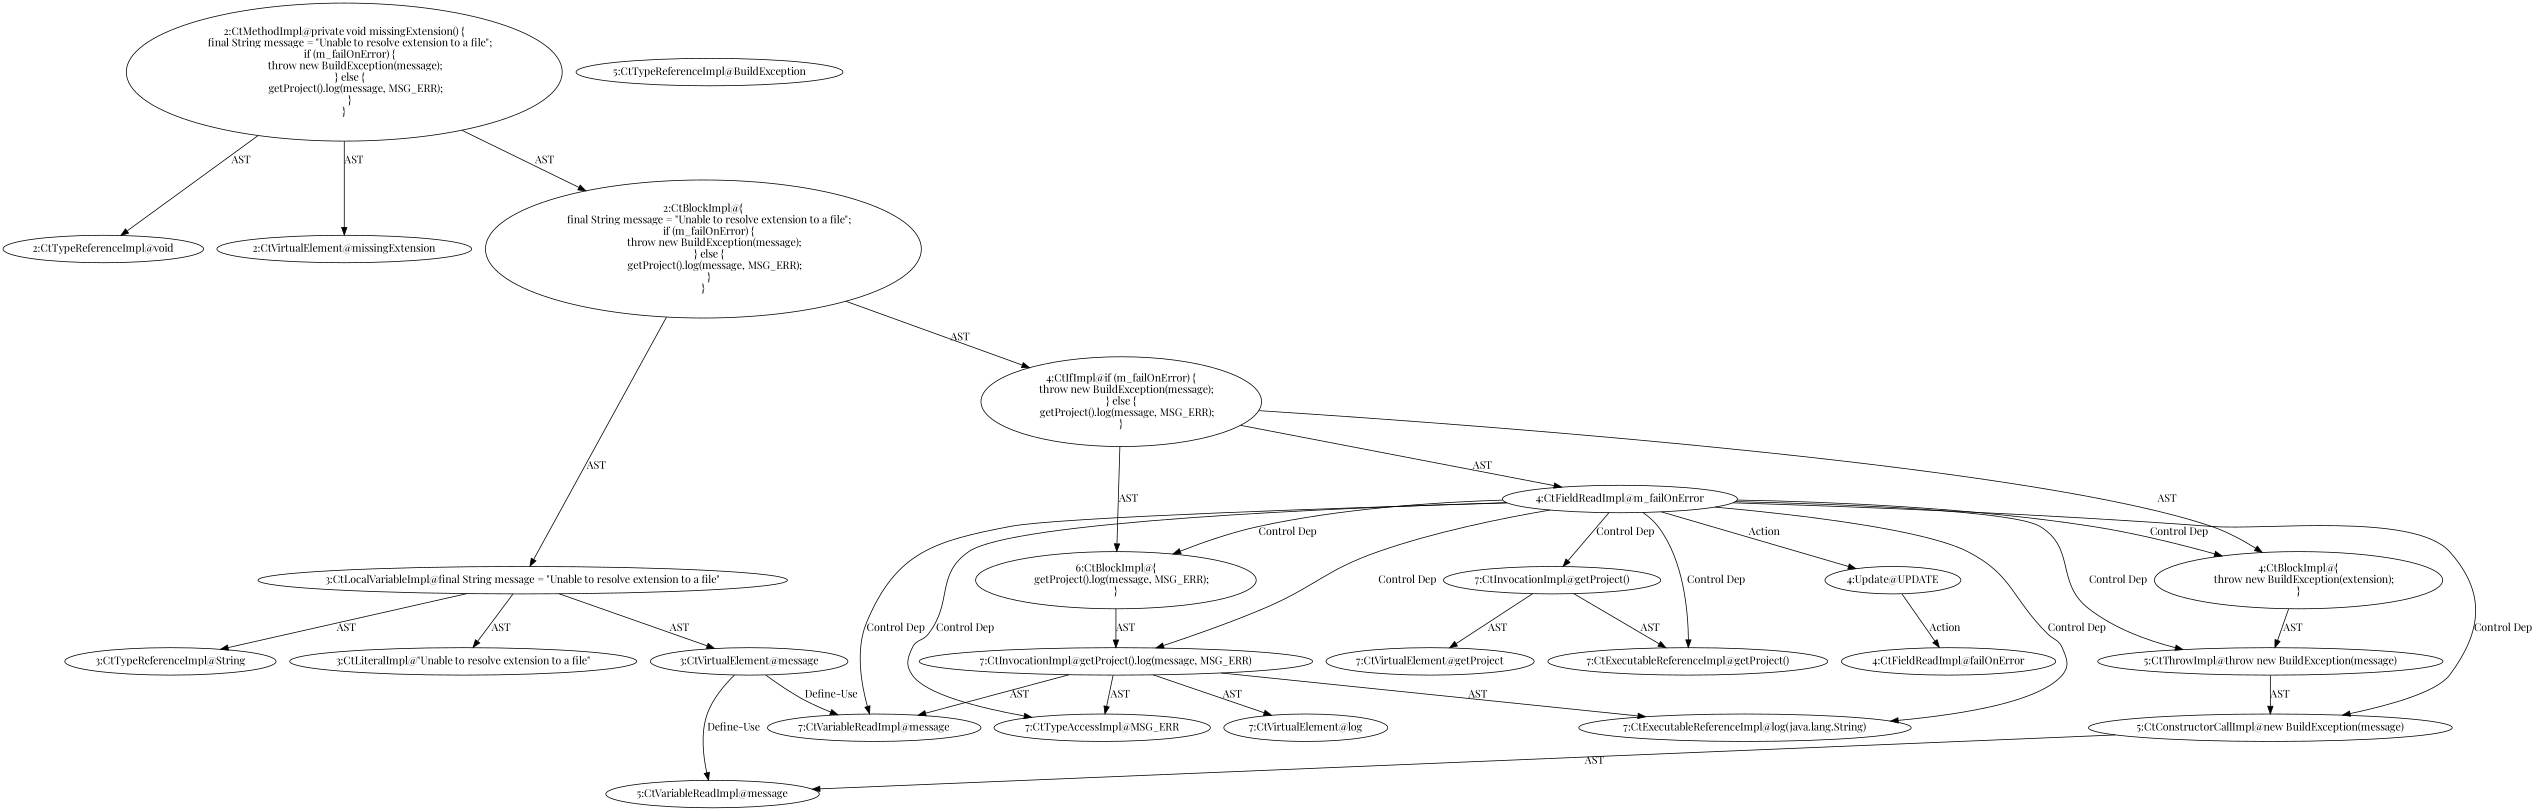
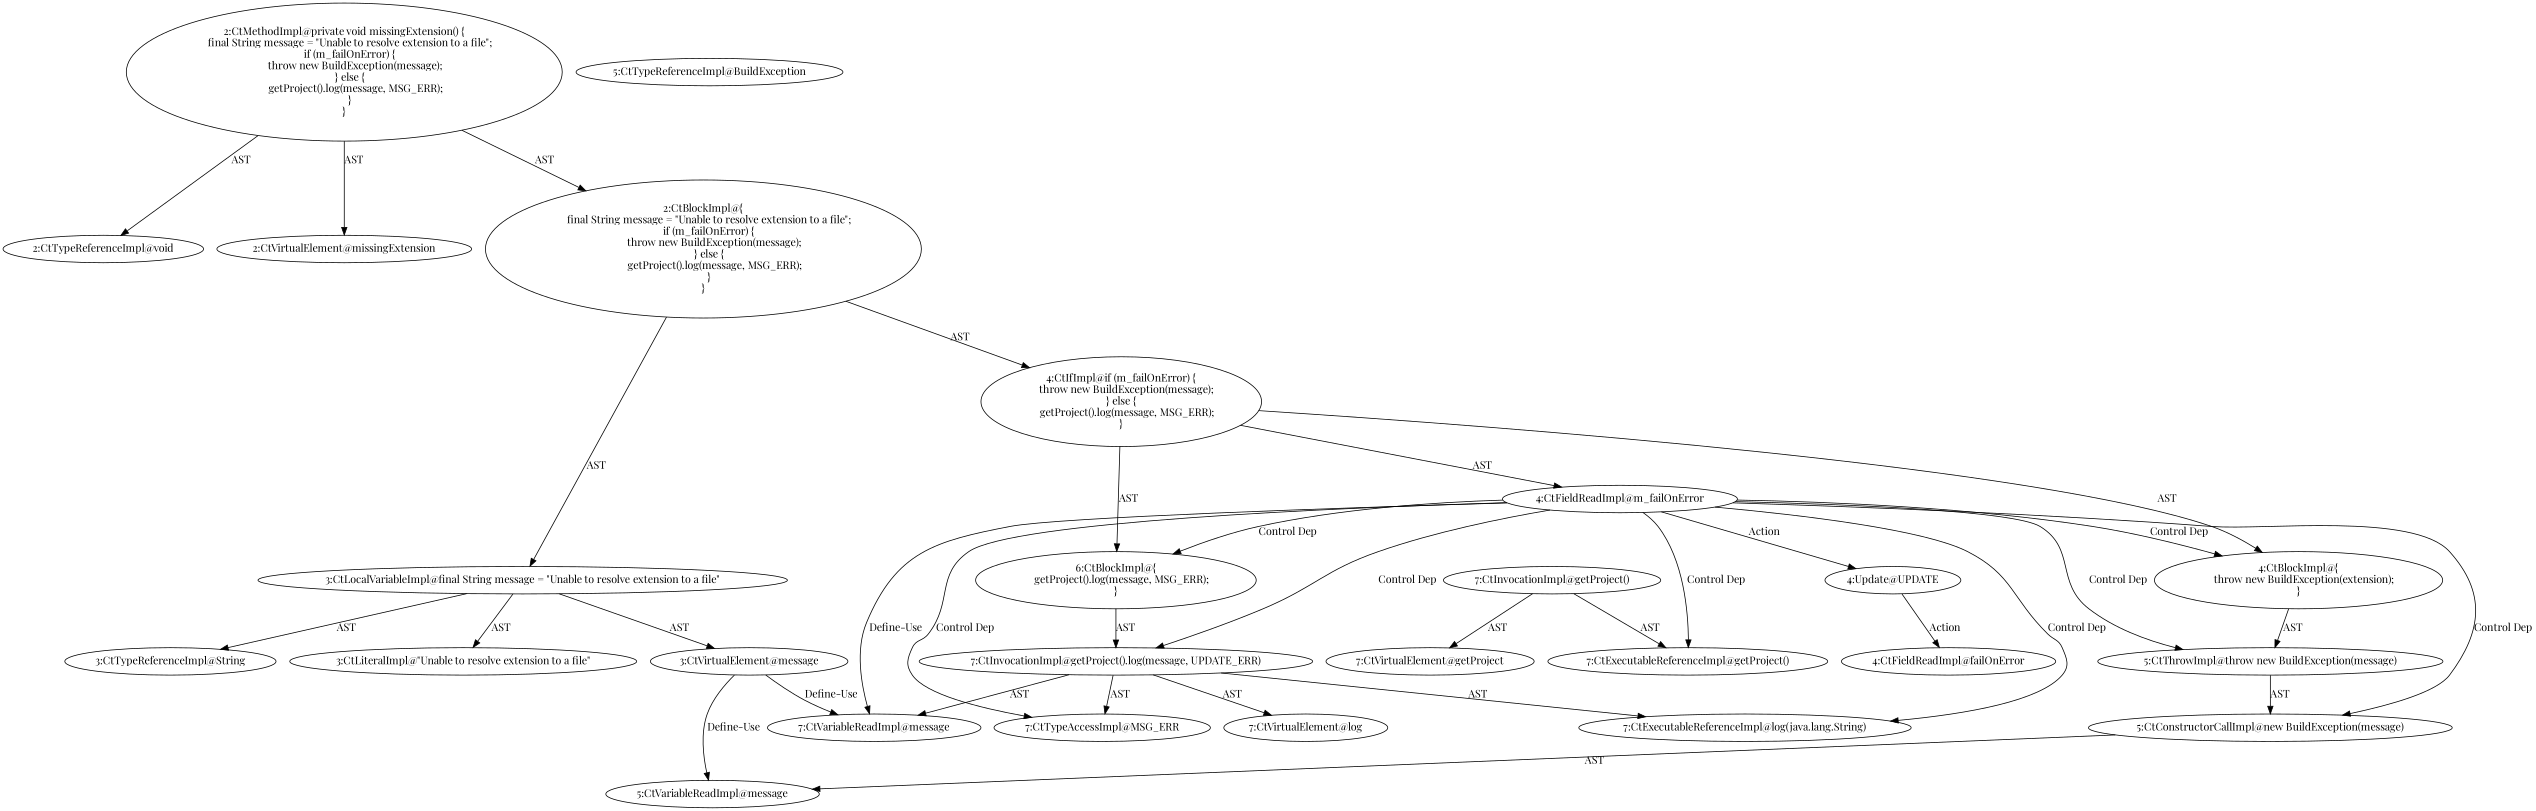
edge "4:CtFieldReadImpl@m_failOnError" -> "7:CtInvocationImpl@getProject()": removed, label "Control Dep"
edge "4:CtFieldReadImpl@m_failOnError" -> "7:CtVariableReadImpl@message": label "Control Dep" -> "Define-Use"
node "7:CtInvocationImpl@getProject().log(message, MSG_ERR)": label "7:CtInvocationImpl@getProject().log(message, MSG_ERR)" -> "7:CtInvocationImpl@getProject().log(message, UPDATE_ERR)"
